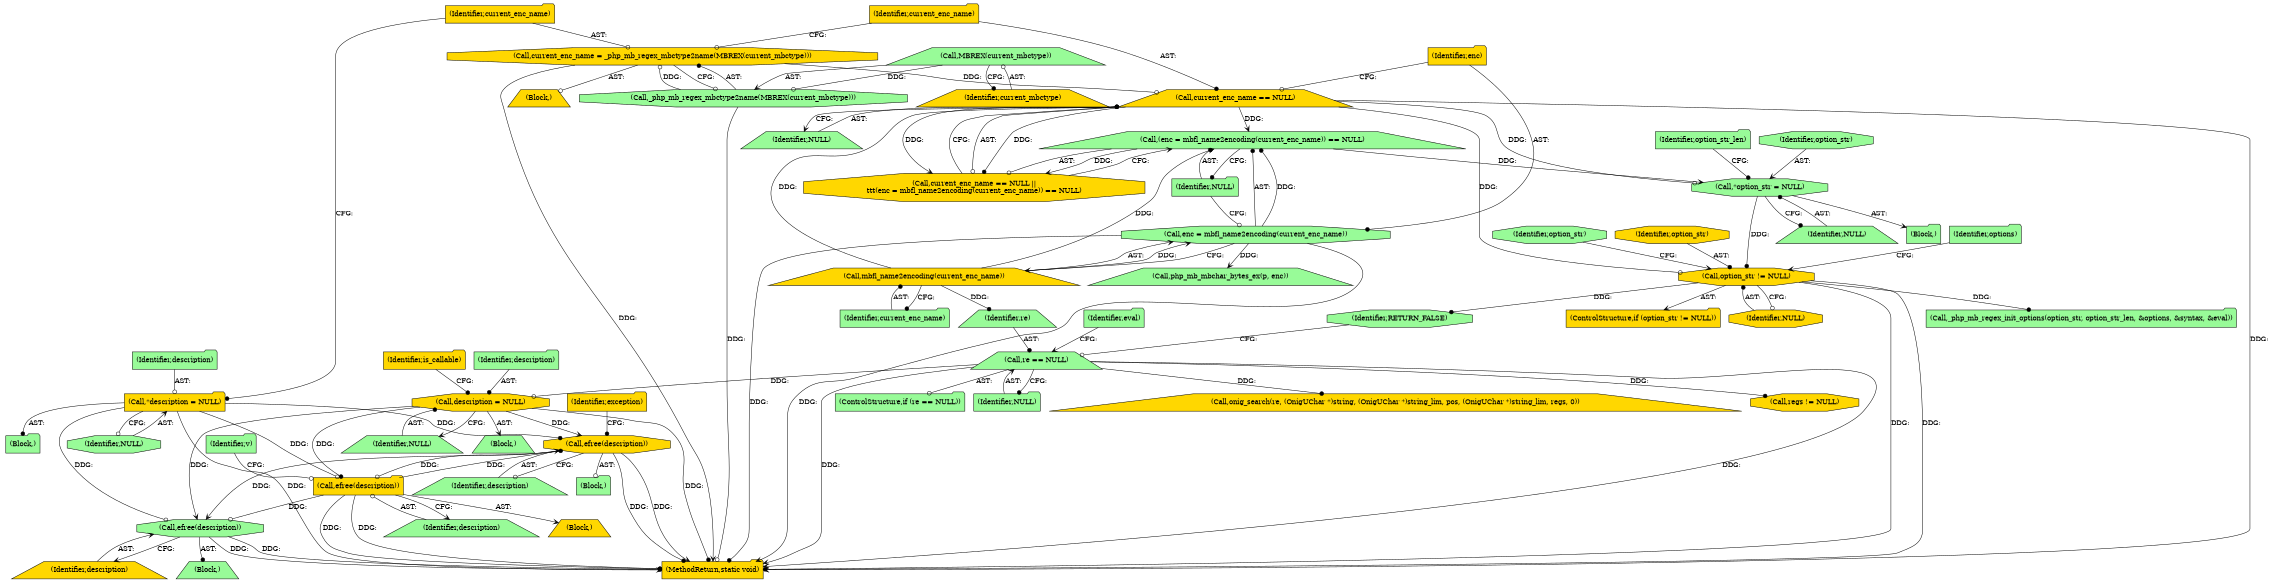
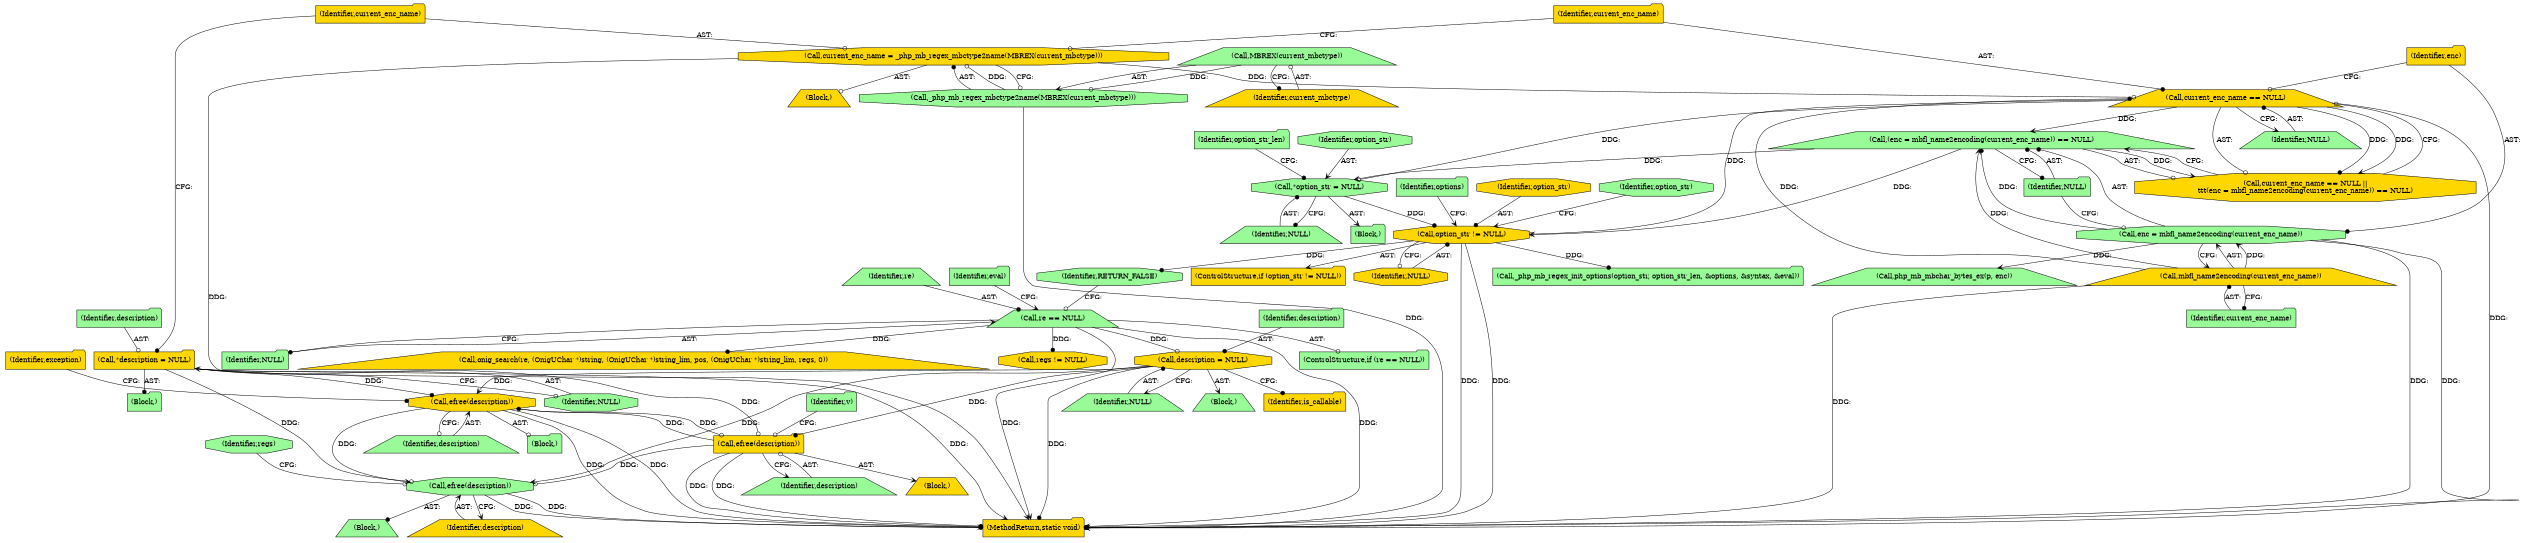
edge "(Call,(enc = mbfl_name2encoding(current_enc_name)) == NULL)" -> "(Call,option_str != NULL)": added, label "DDG:"
edge "(Call,mbfl_name2encoding(current_enc_name))" -> "(Identifier,re)": now "(Call,mbfl_name2encoding(current_enc_name))" -> "(MethodReturn,static void)"
edge "(Identifier,is_callable)" -> "(Call,description = NULL)": reversed
node "(Identifier,regs)": added
